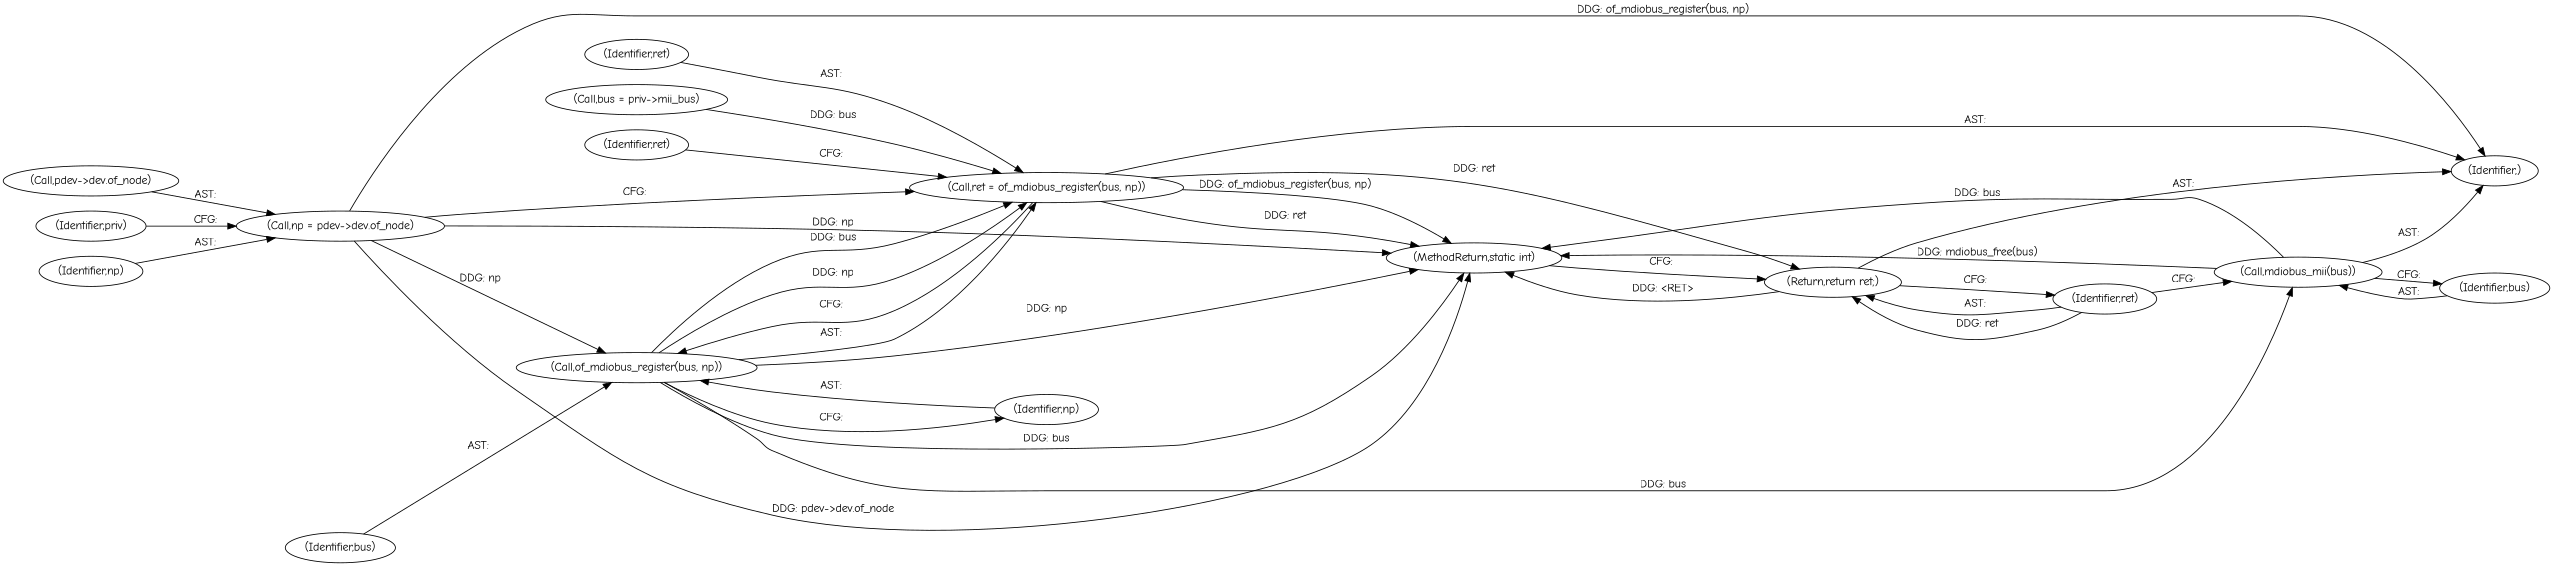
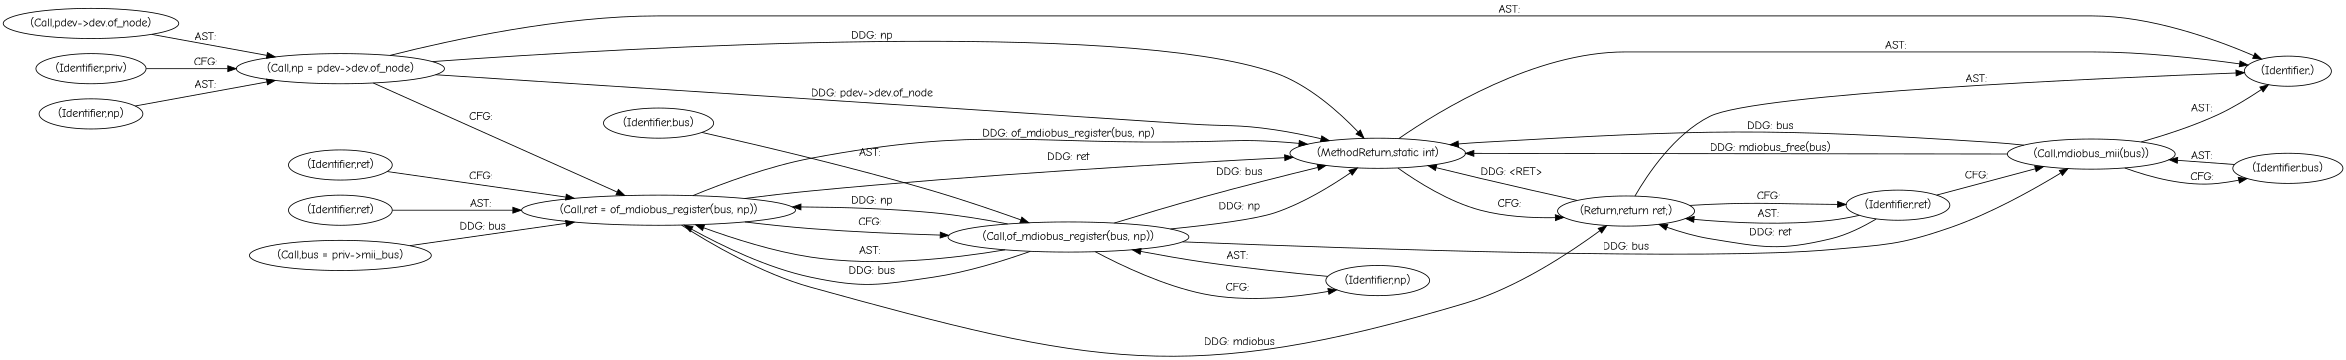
edge "(Call,np = pdev->dev.of_node)" -> "(Identifier,)": label "DDG: of_mdiobus_register(bus, np)" -> "AST: "
edge "(Call,ret = of_mdiobus_register(bus, np))" -> "(Identifier,)": now "(MethodReturn,static int)" -> "(Identifier,)"
edge "(Call,ret = of_mdiobus_register(bus, np))" -> "(Return,return ret;)": label "DDG: ret" -> "DDG: mdiobus"
edge "(Call,np = pdev->dev.of_node)" -> "(Call,of_mdiobus_register(bus, np))": removed, label "DDG: np"
